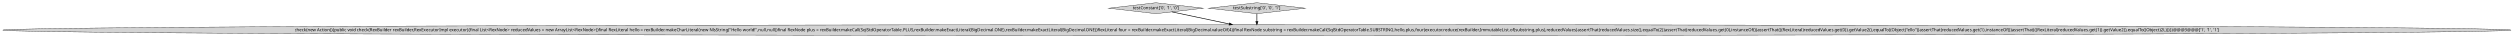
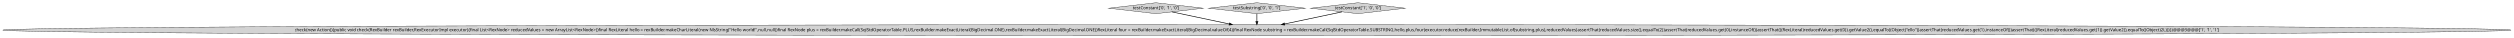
node "testConstant['1', '0', '0']": added
